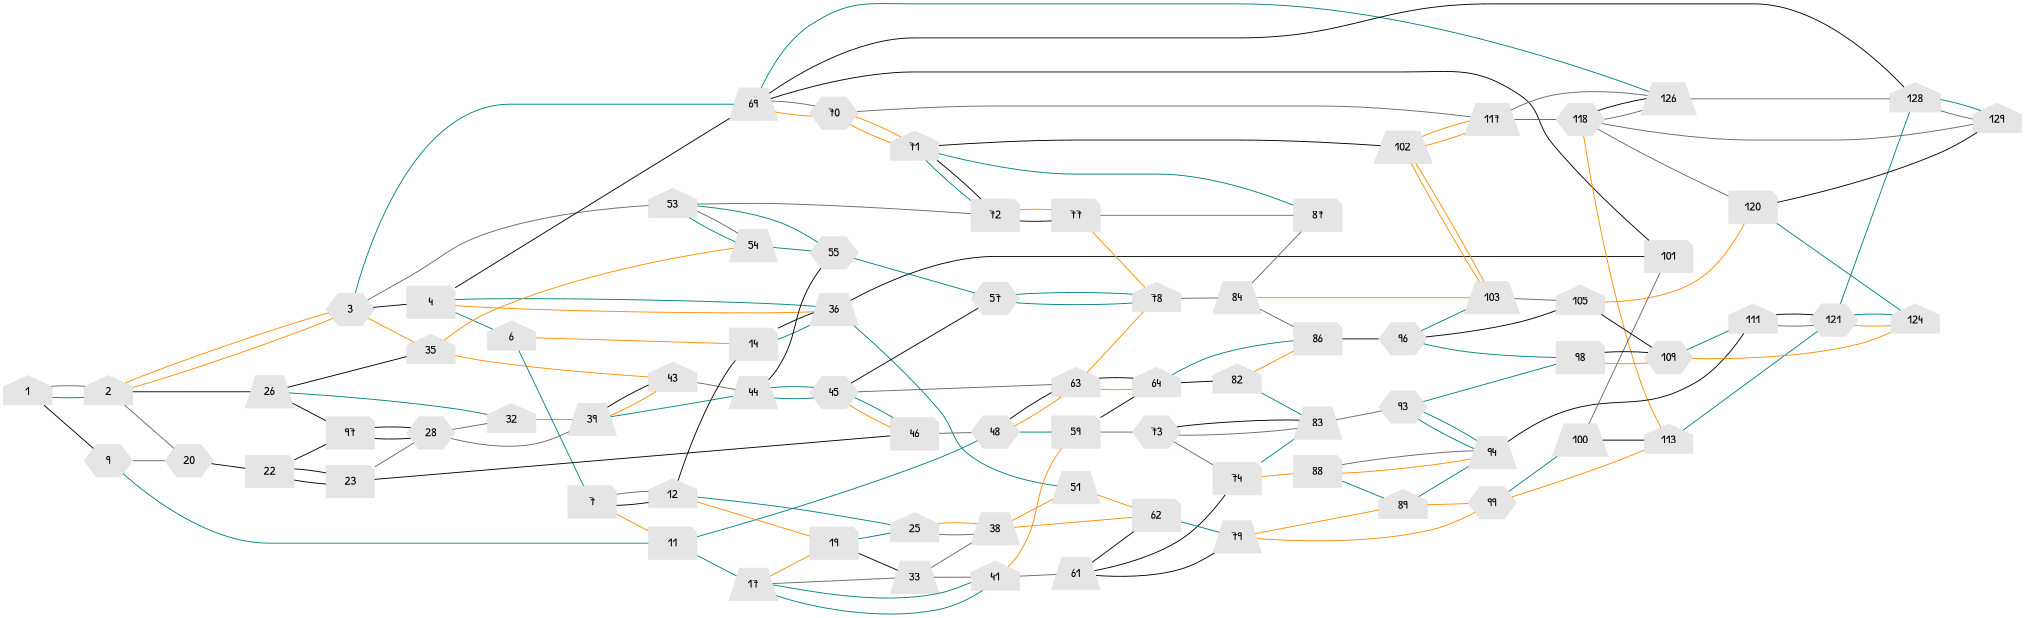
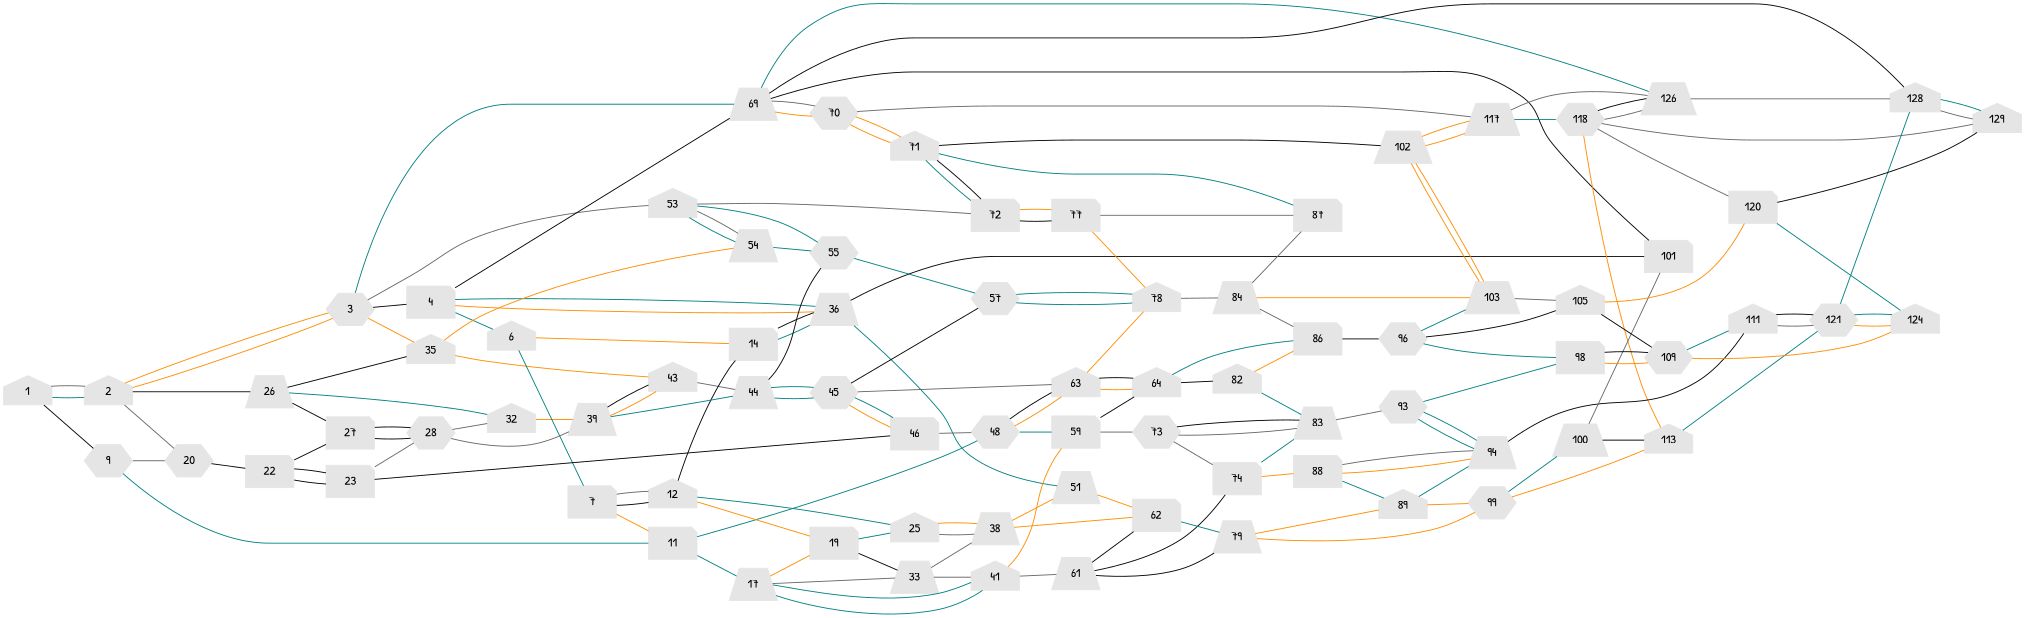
node "97": label "97" -> "27"
